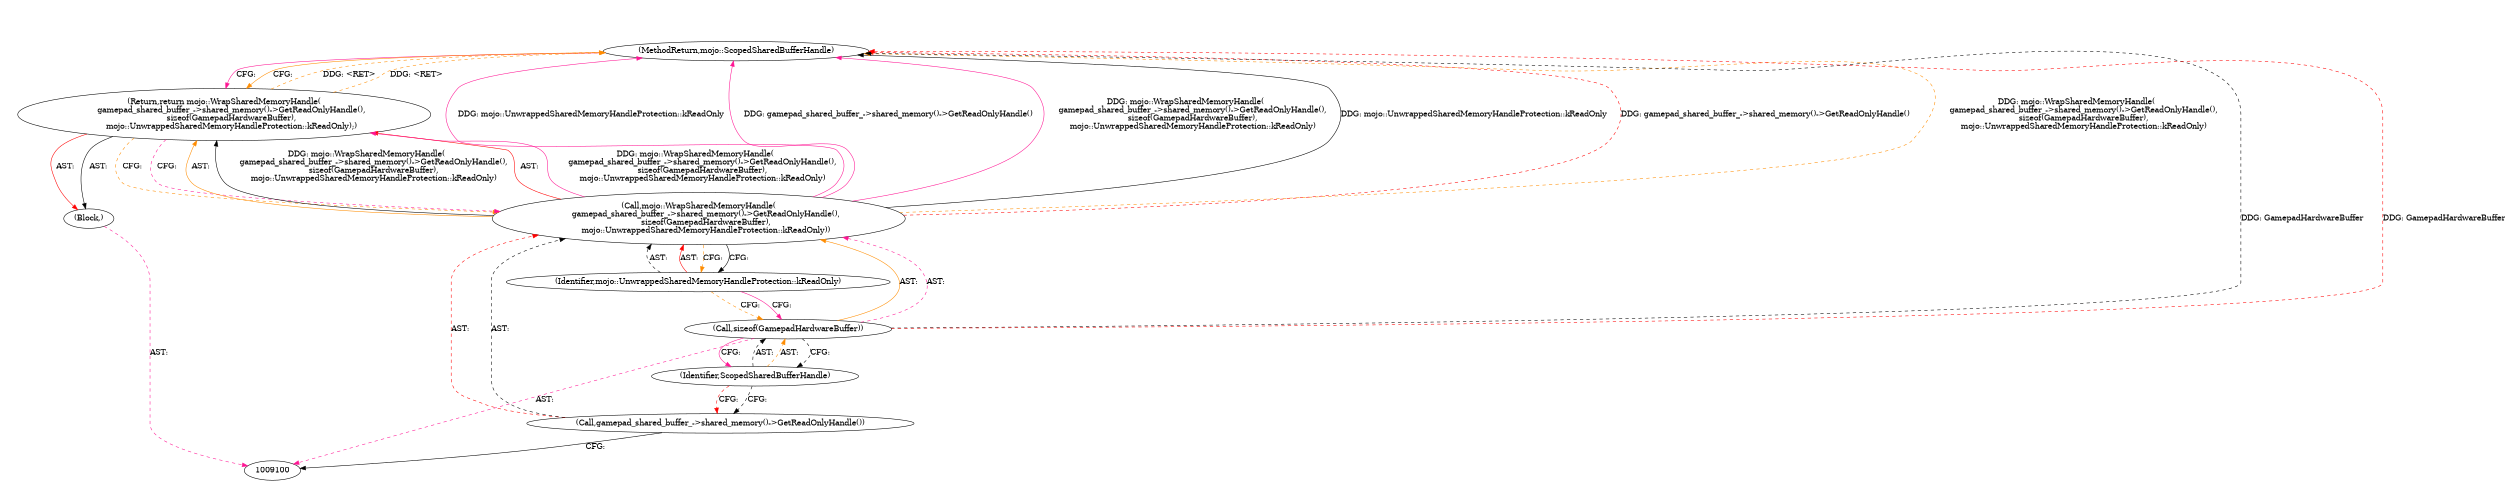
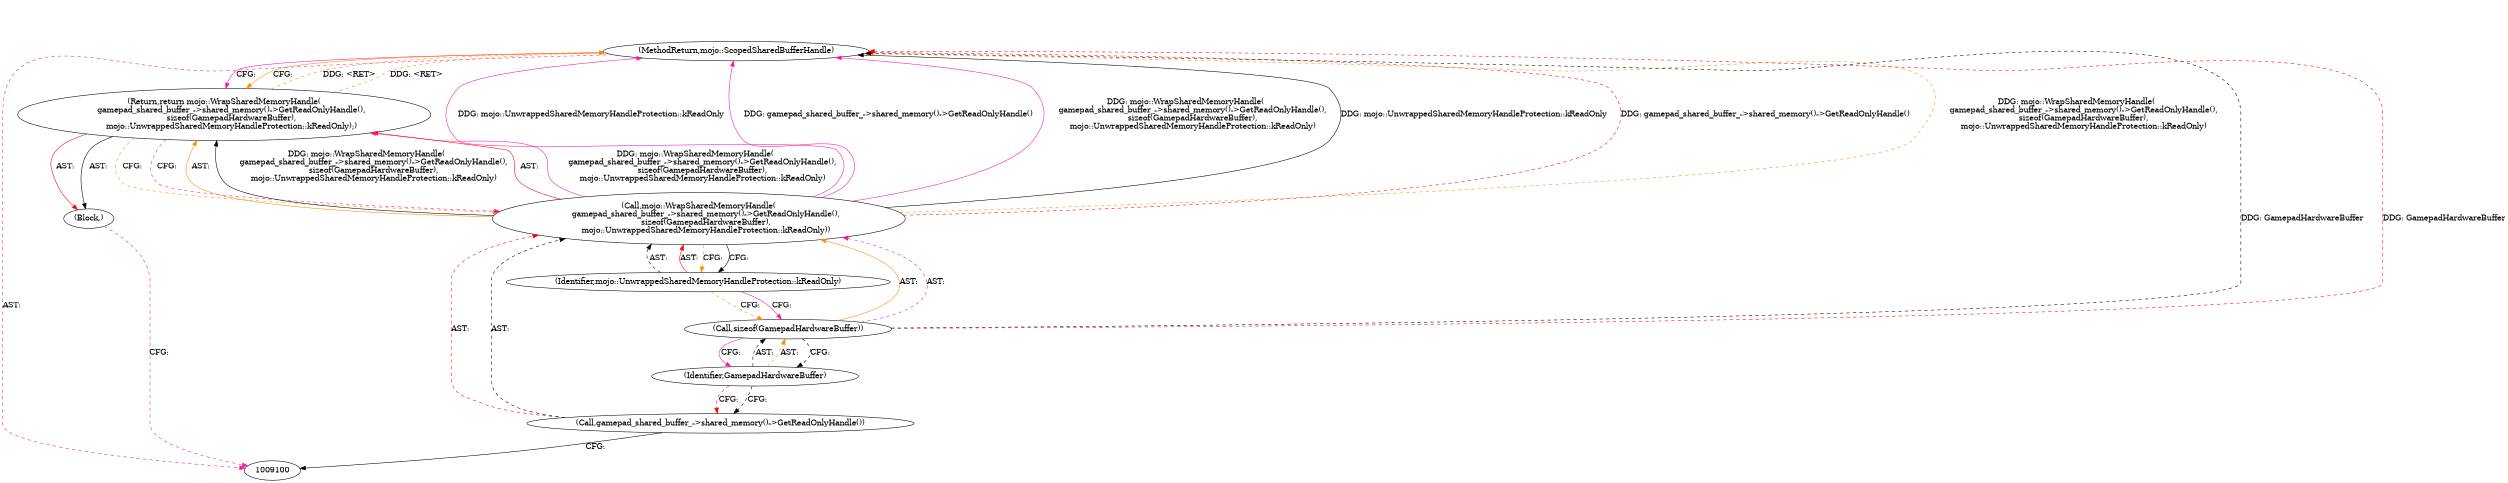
edge "(Block,)" -> "1009100": label "AST: " -> "CFG: "
node "(Identifier,ScopedSharedBufferHandle)": label "(Identifier,ScopedSharedBufferHandle)" -> "(Identifier,GamepadHardwareBuffer)"
edge "(Call,sizeof(GamepadHardwareBuffer))" -> "1009100": now "(MethodReturn,mojo::ScopedSharedBufferHandle)" -> "1009100"
